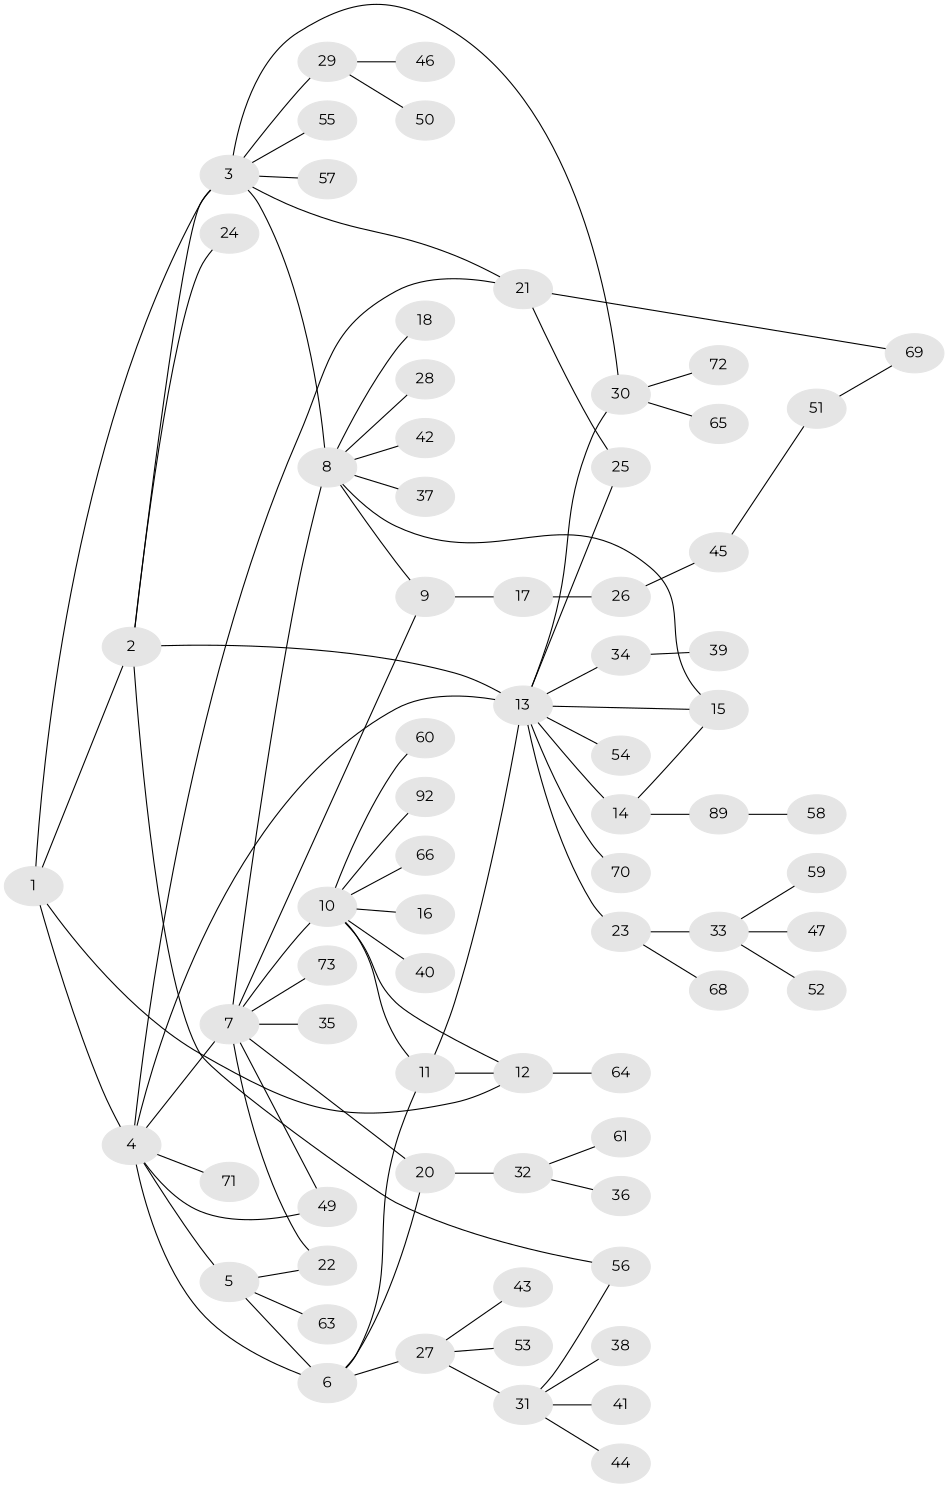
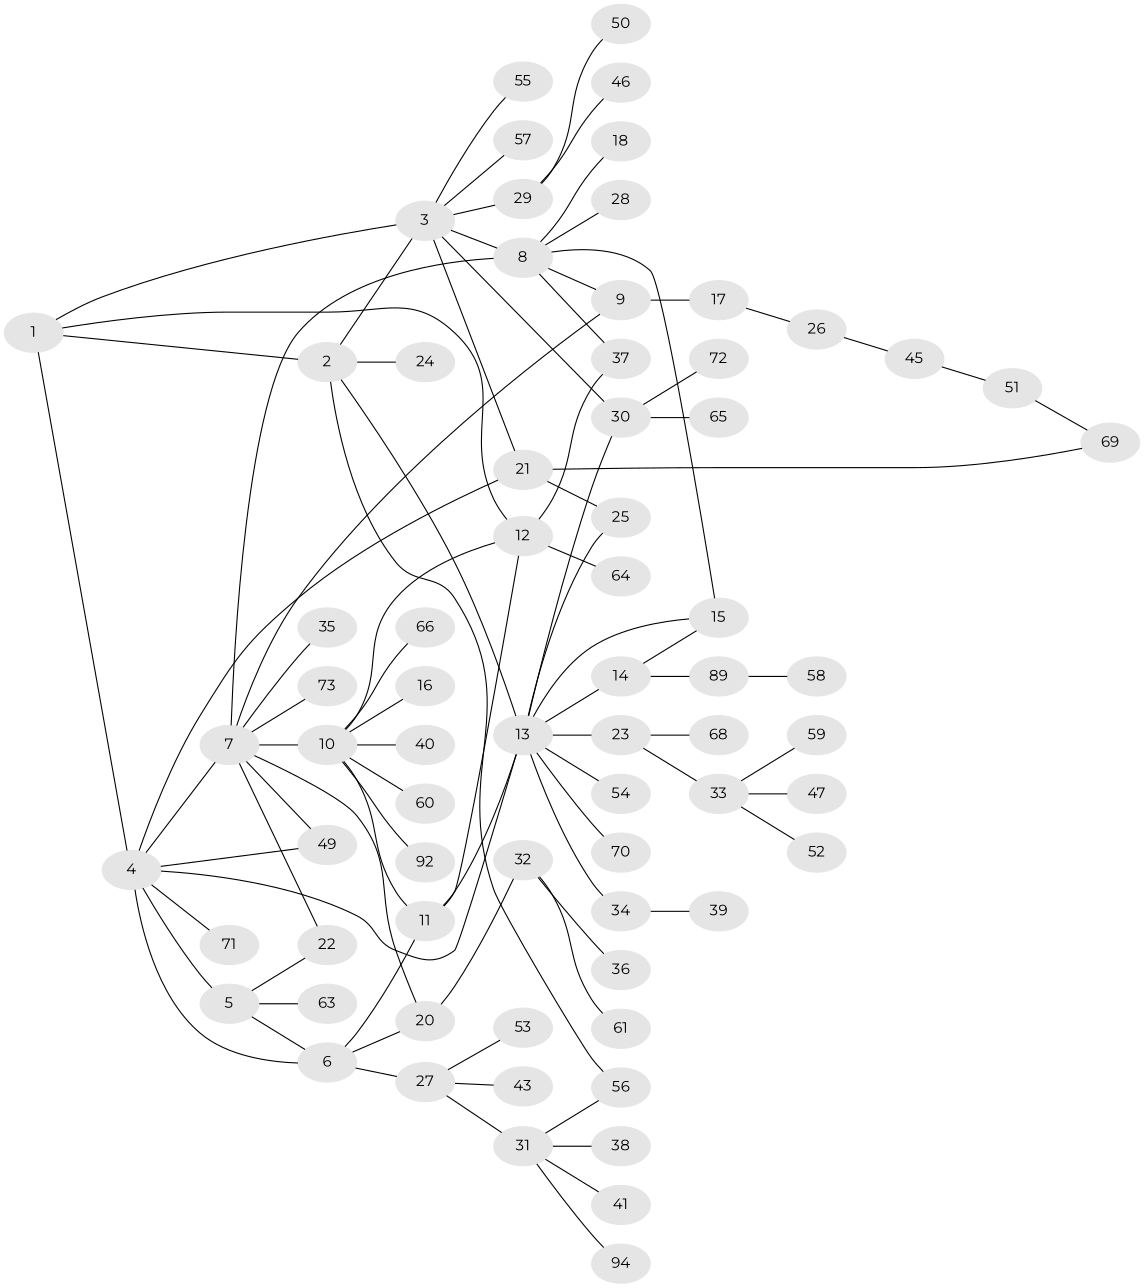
node "42": removed
edge "37" -- "12": added
node "44": label "44" -> "94"
